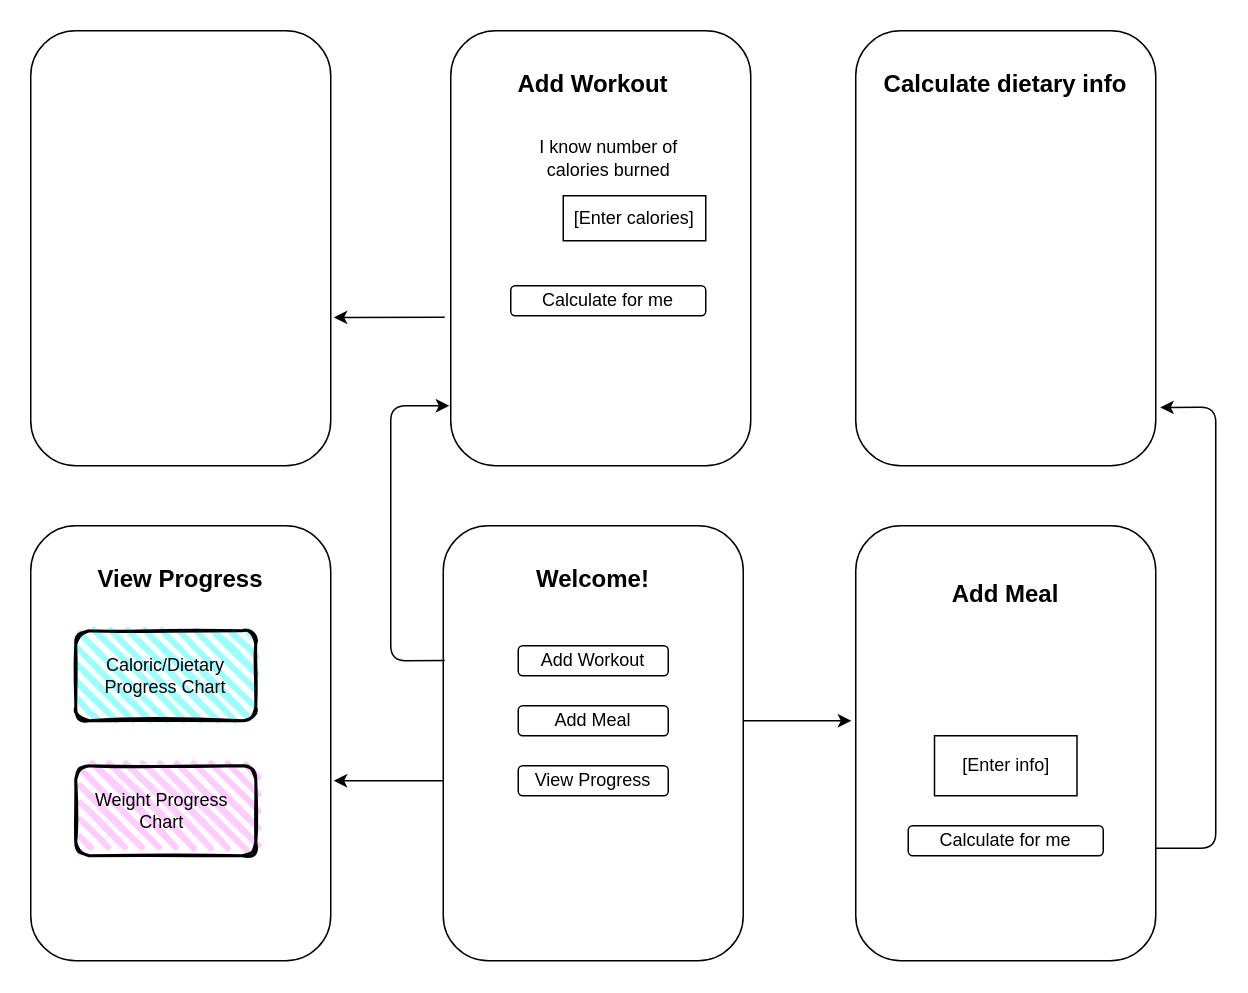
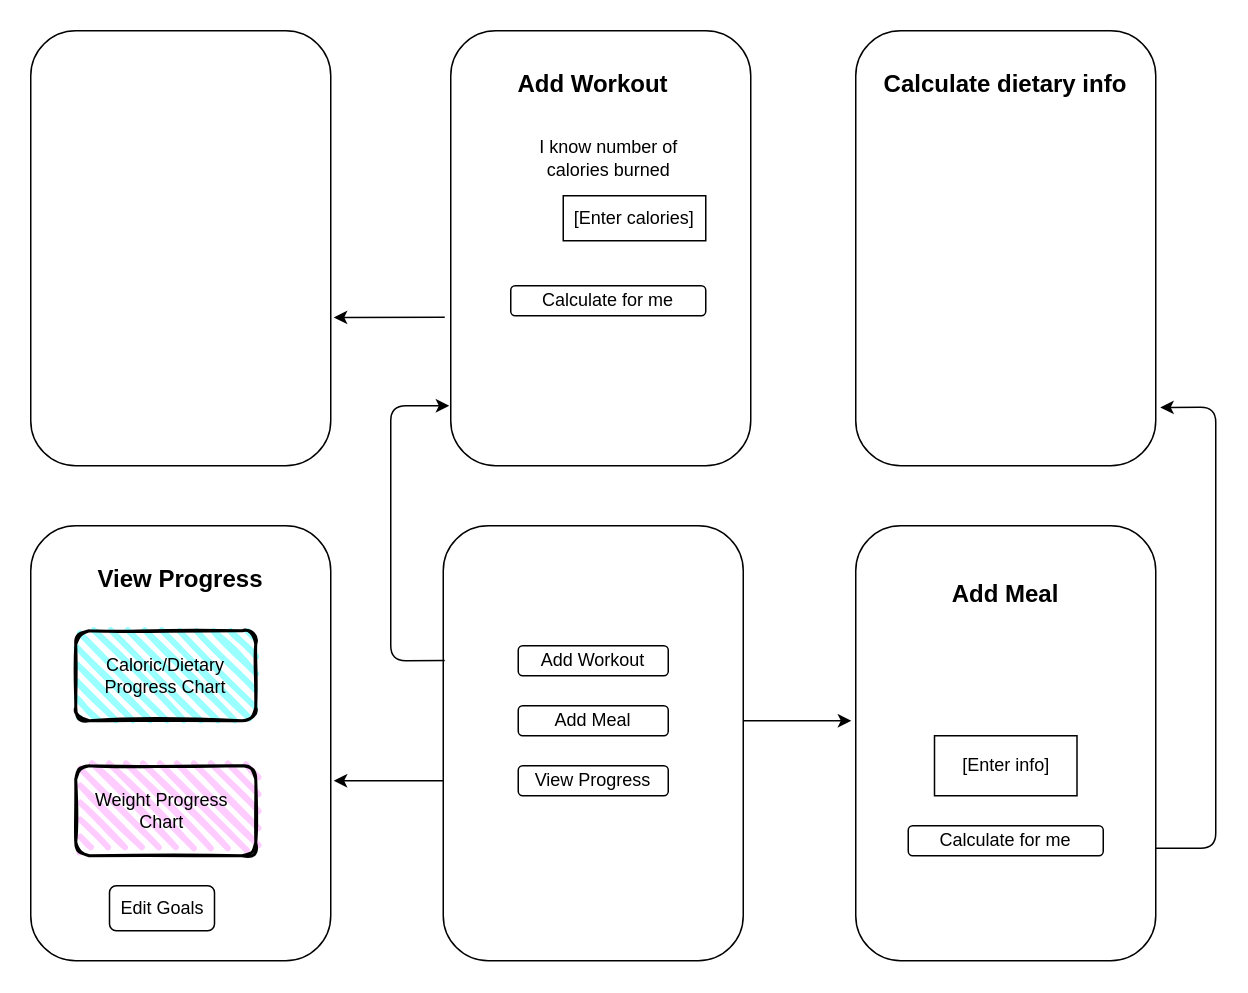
node "Welcome!": removed
node "Edit Goals": added
